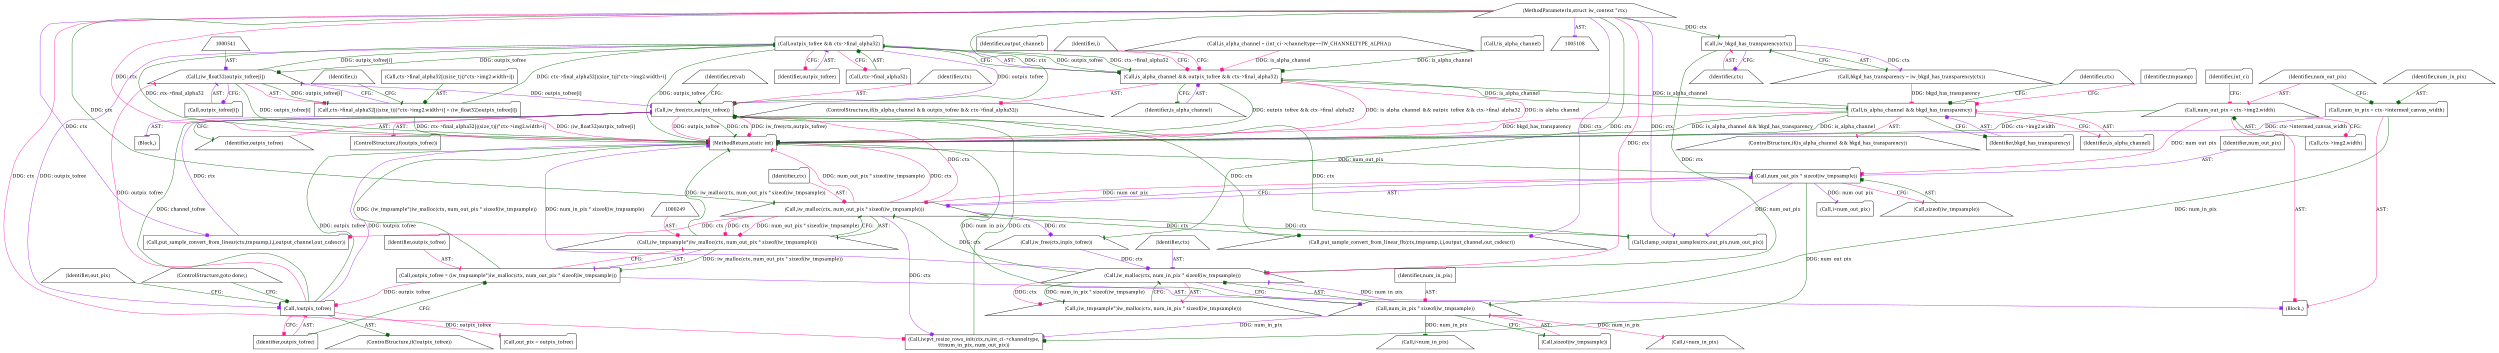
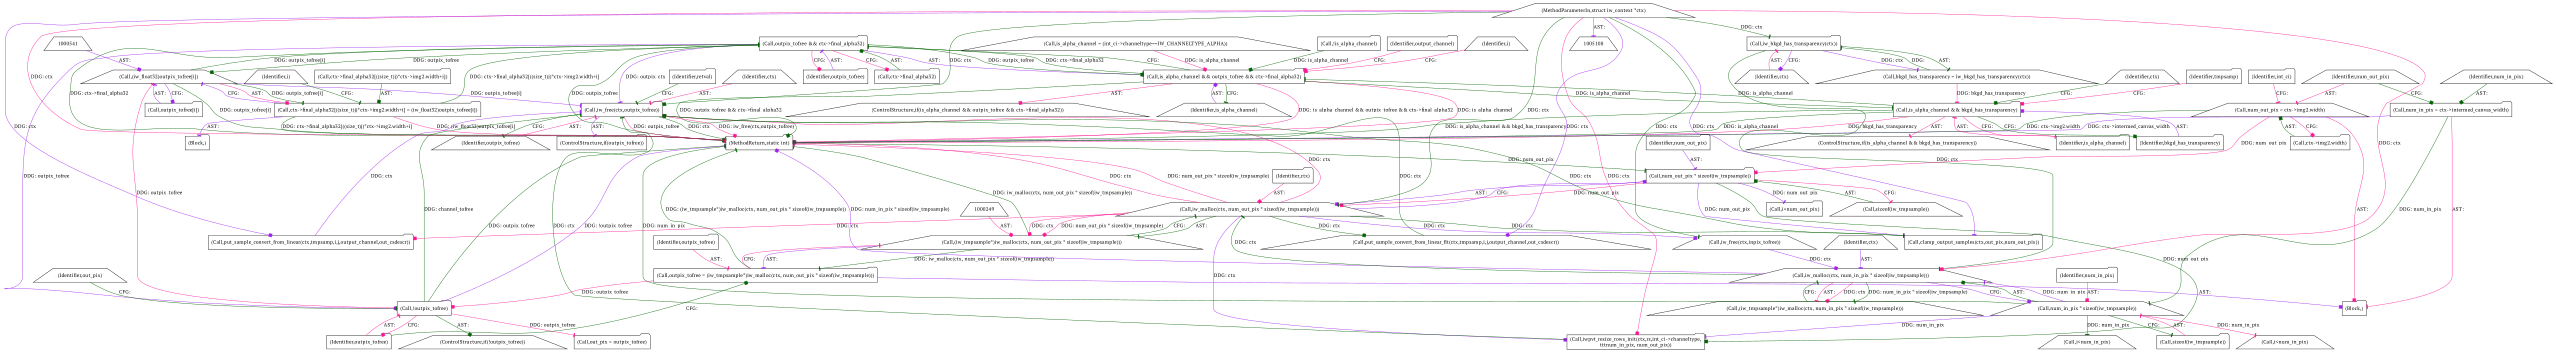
edge "(Call,bkgd_has_transparency = iw_bkgd_has_transparency(ctx))" -> "(Call,iw_bkgd_has_transparency(ctx))": label "CFG: " -> "DDG: "
node "(Identifier,retval)": shape trapezium -> folder
edge "(Call,outpix_tofree && ctx->final_alpha32)" -> "(Call,iw_free(ctx,outpix_tofree))": label "DDG: outpix_tofree" -> "DDG: outpix_ctx"
node "(ControlStructure,goto done;)": removed
